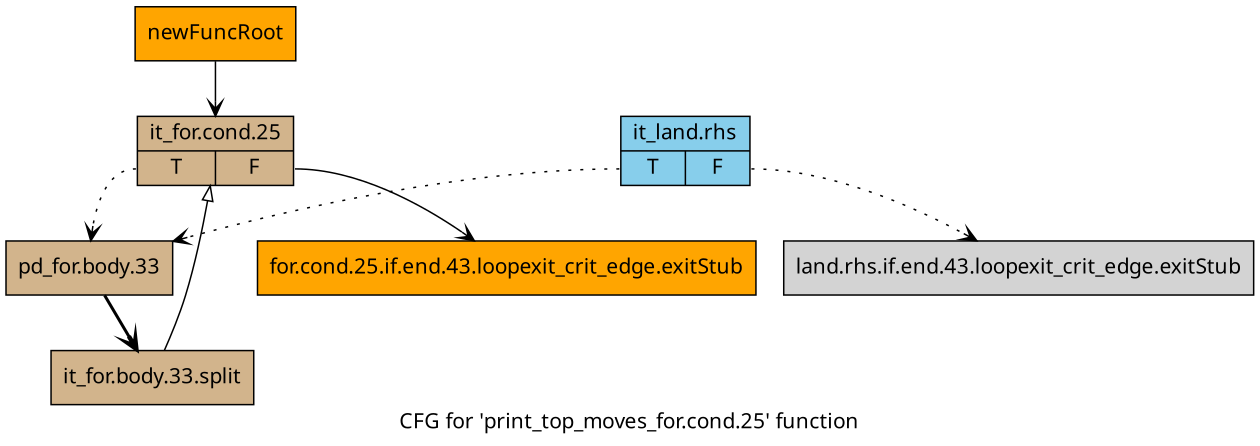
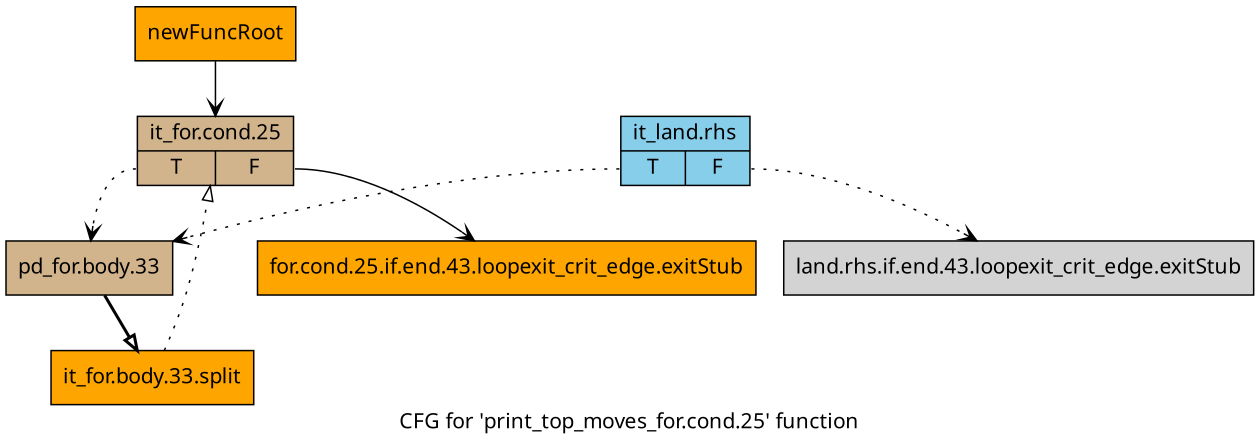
edge "it_for.body.33.split" -> "it_for.cond.25": style solid -> dotted
edge "pd_for.body.33" -> "it_for.body.33.split": arrowhead vee -> onormal
node "it_for.body.33.split": fillcolor tan -> orange
